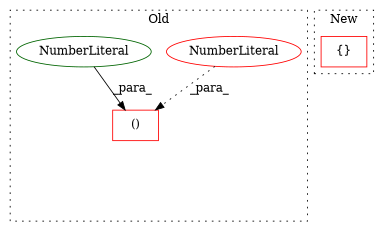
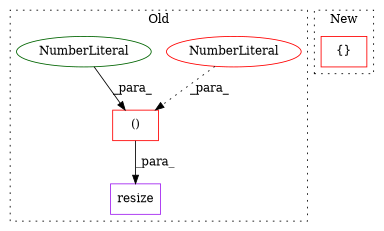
node "resize": added
